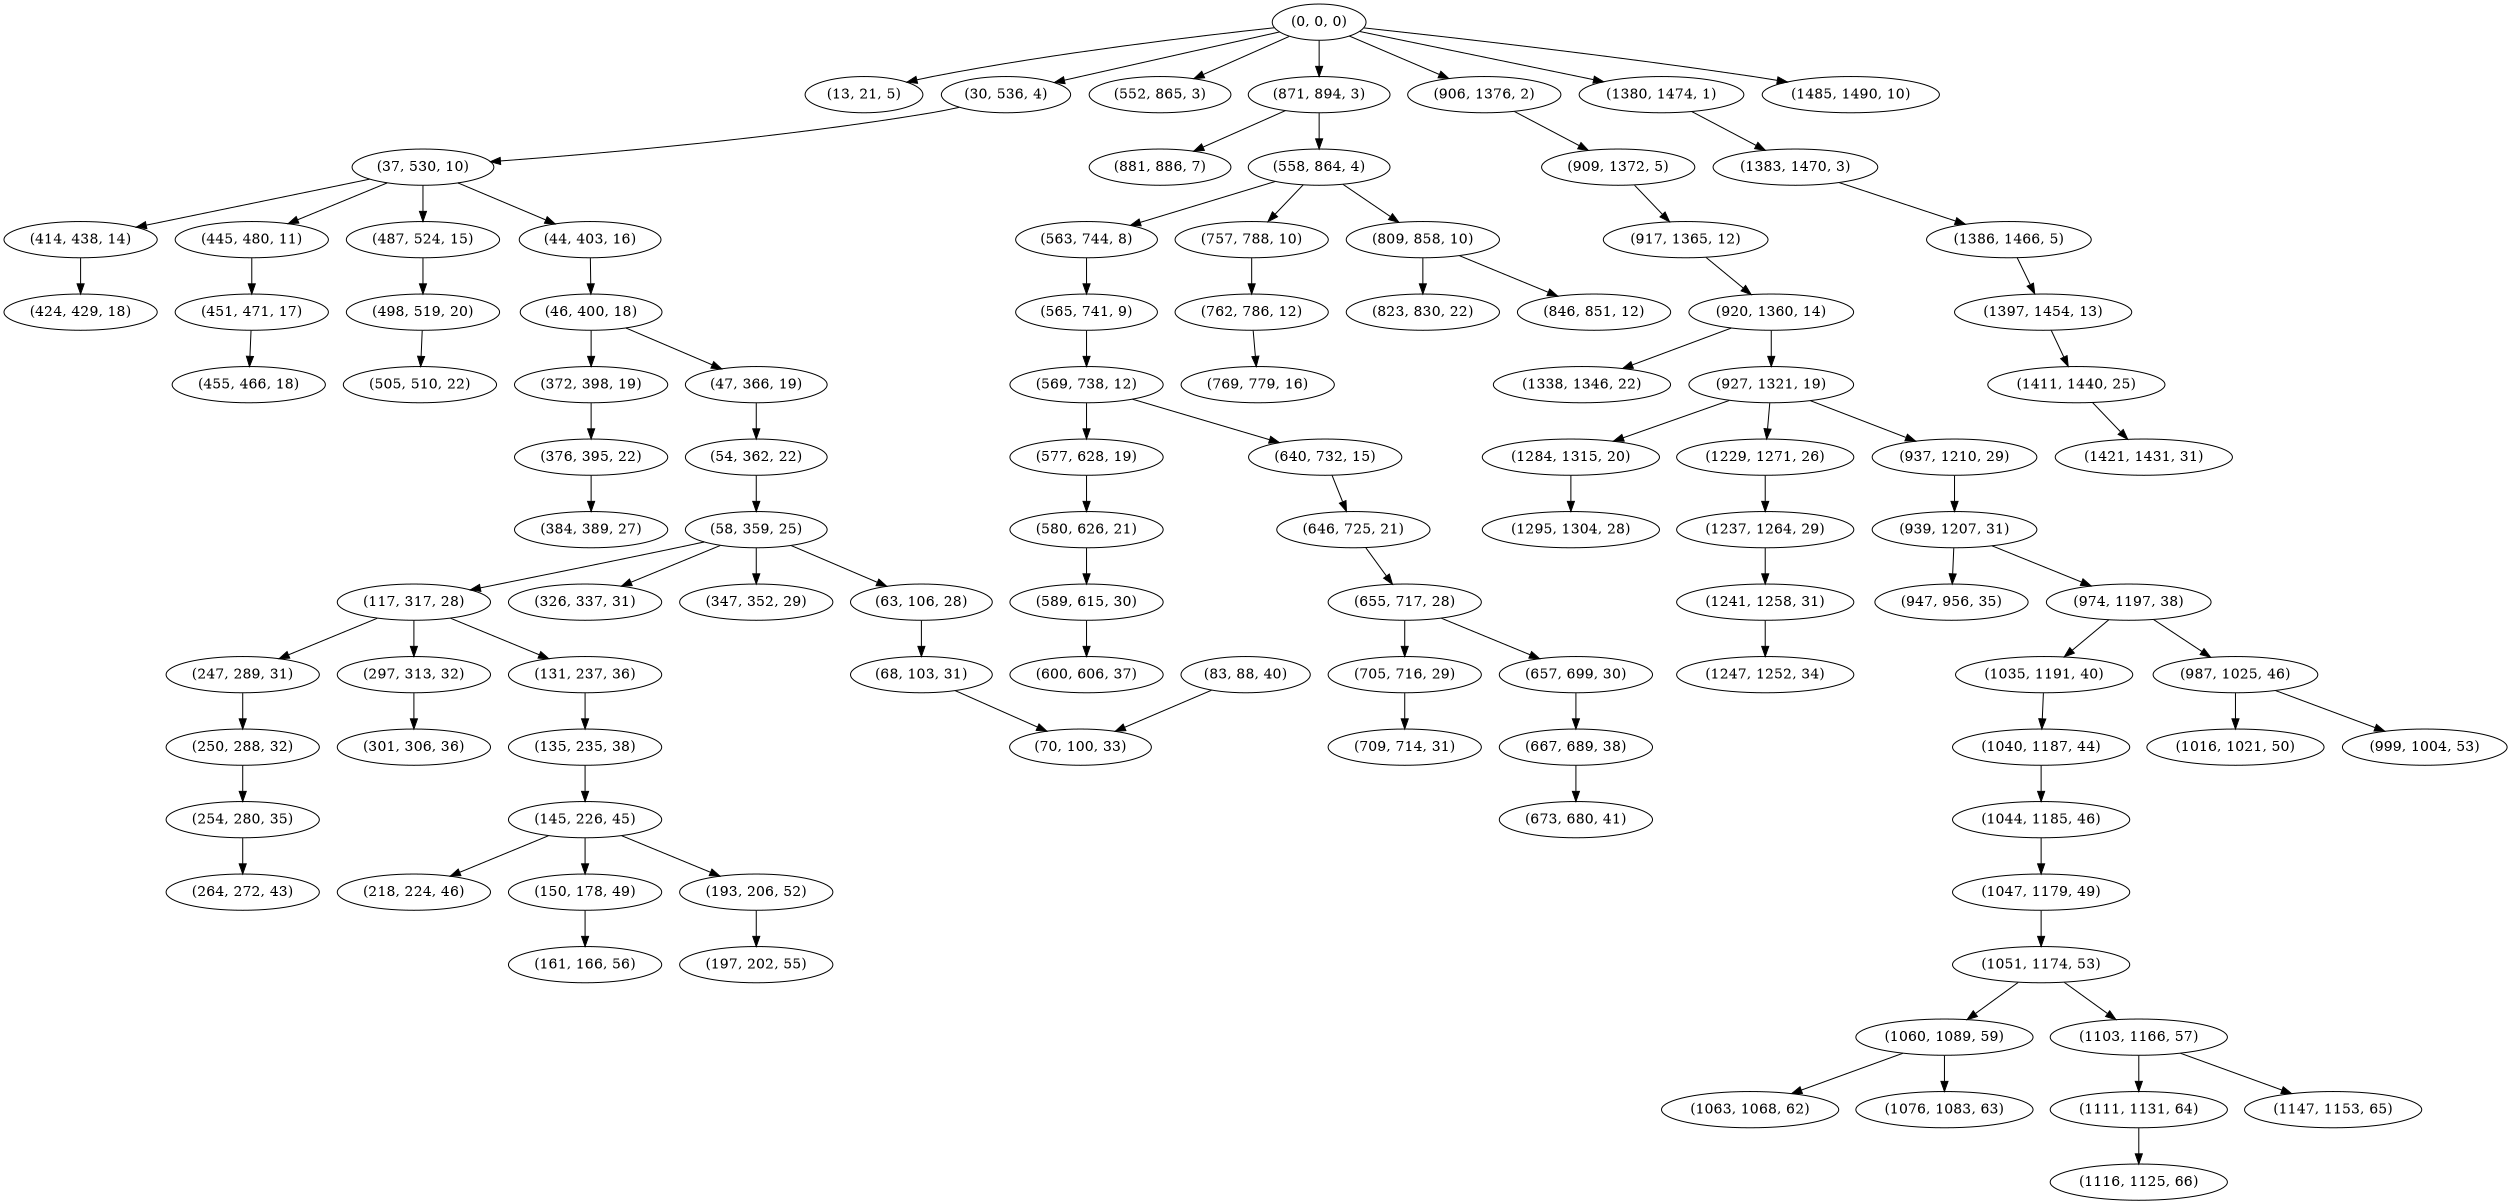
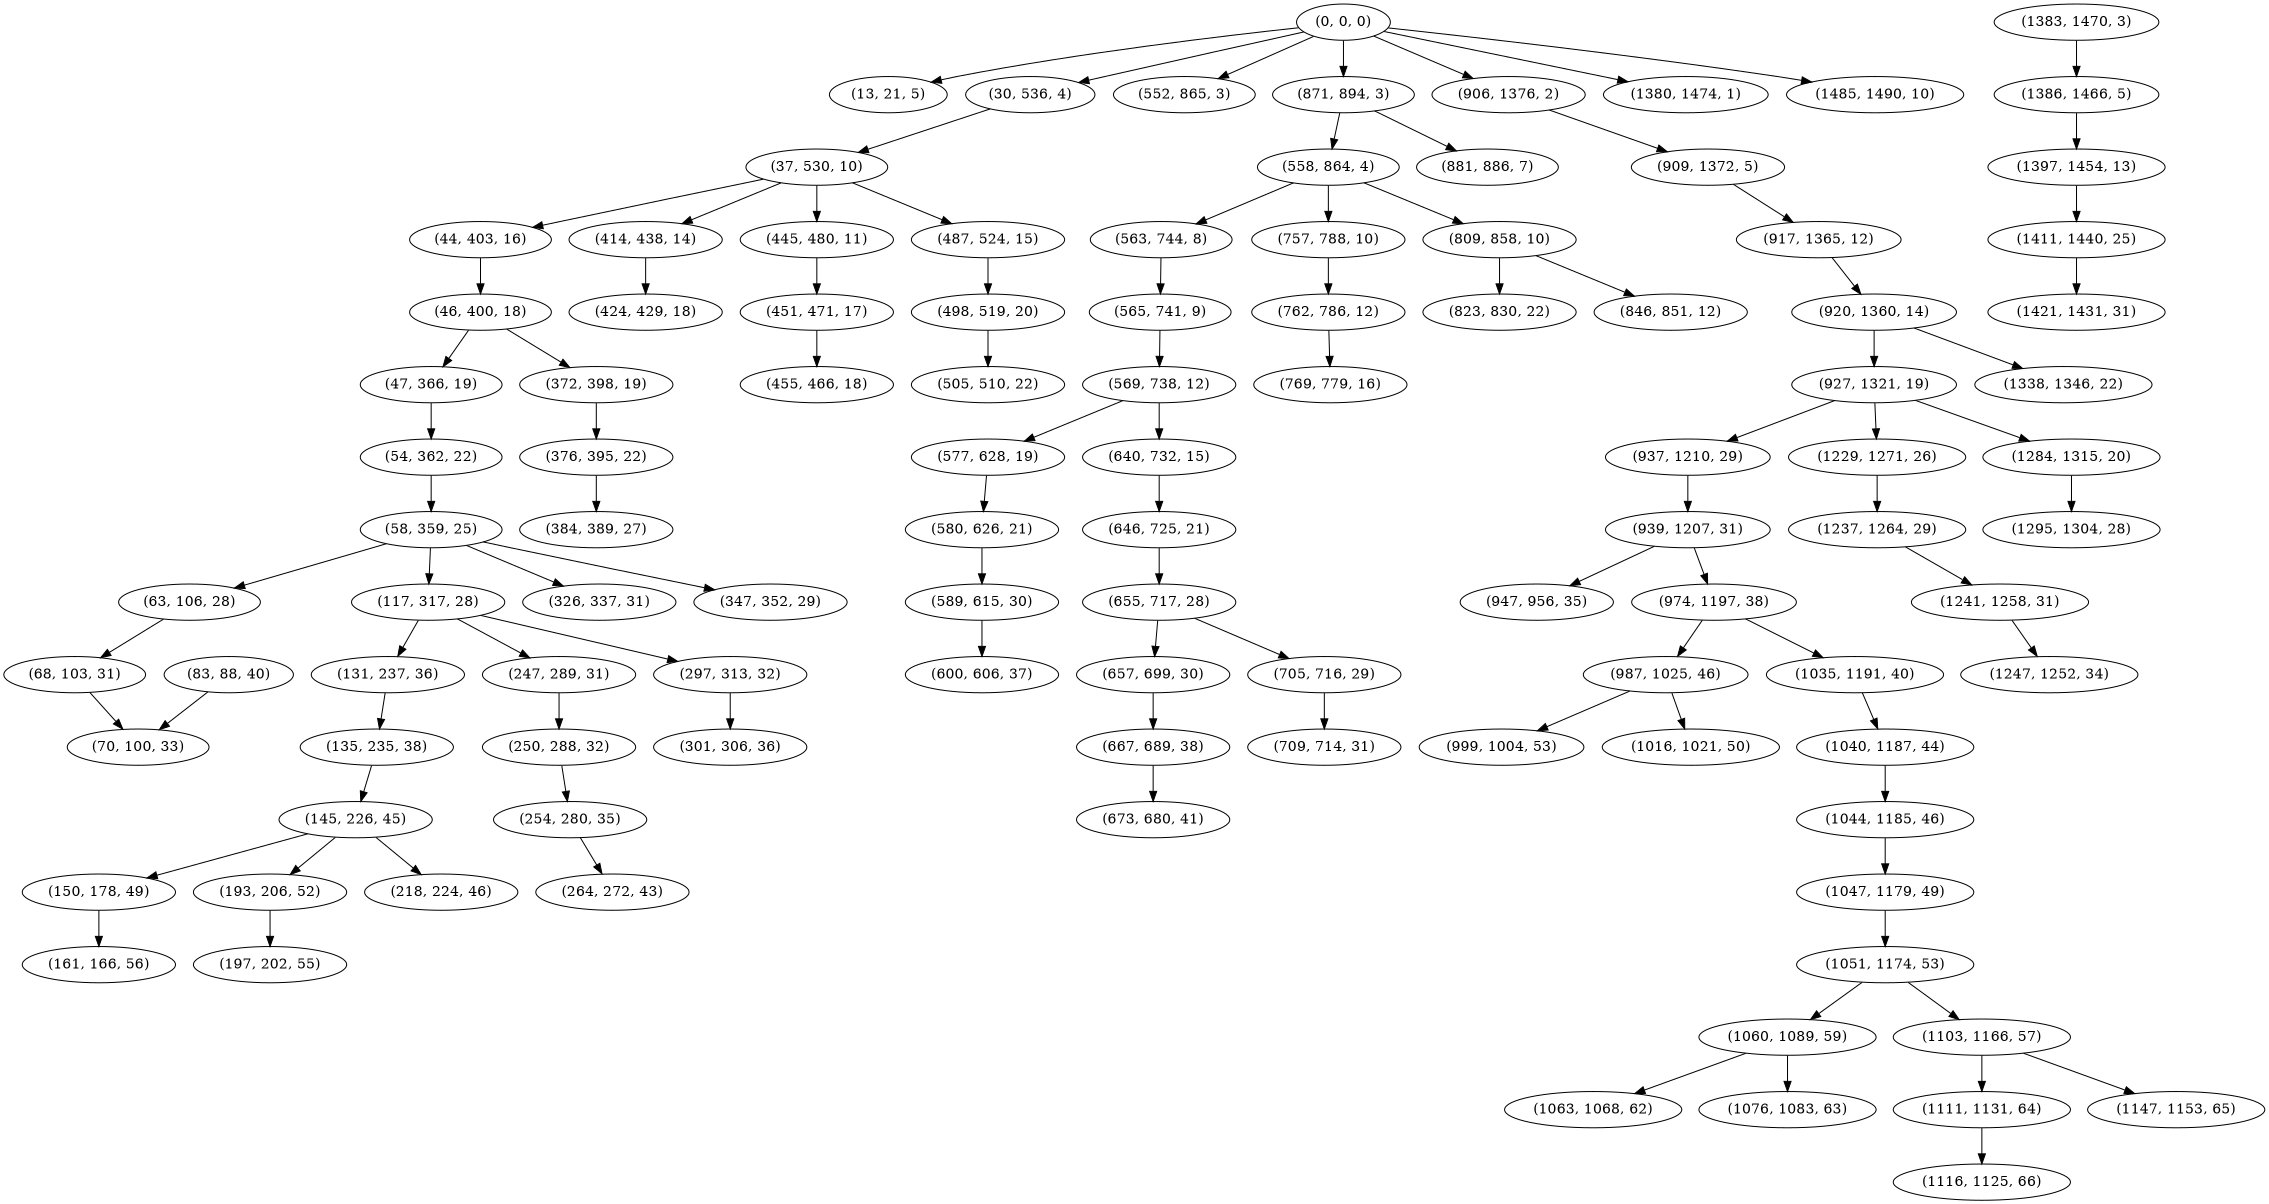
edge "(1380, 1474, 1)" -> "(1383, 1470, 3)": removed
